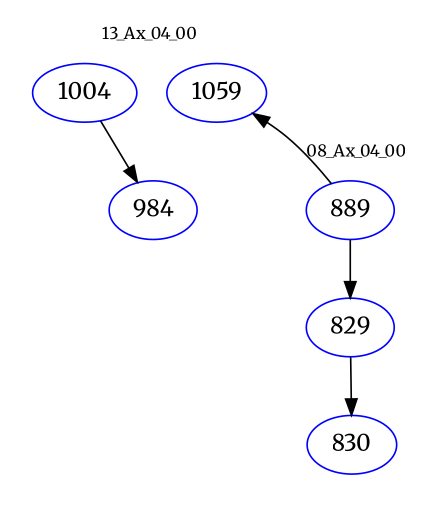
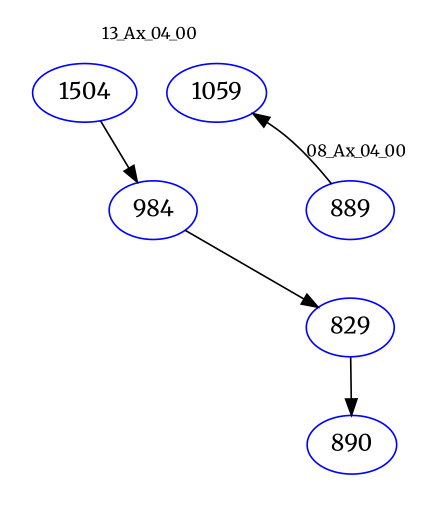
node "1004": label "1004" -> "1504"
edge "889" -> "829": now "984" -> "829"
node "830": label "830" -> "890"
